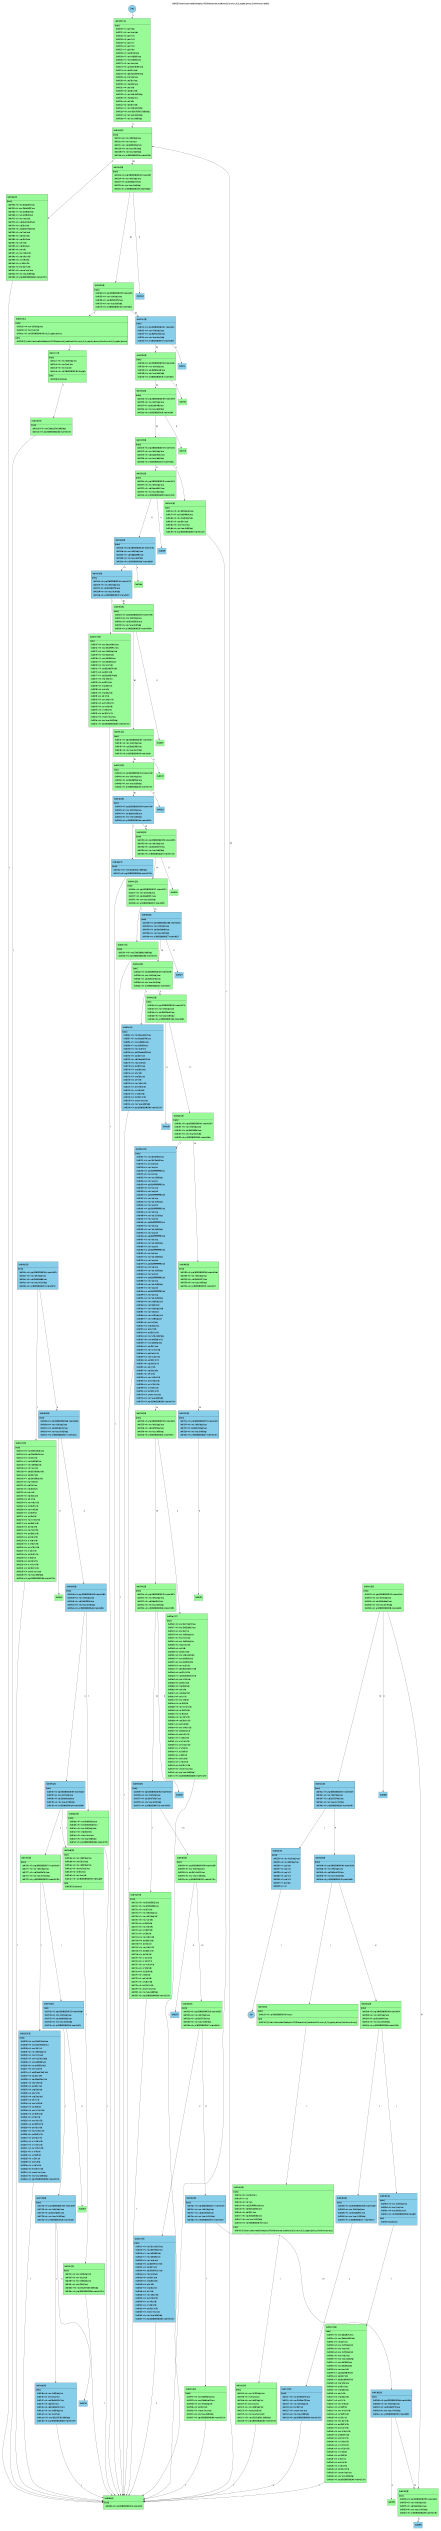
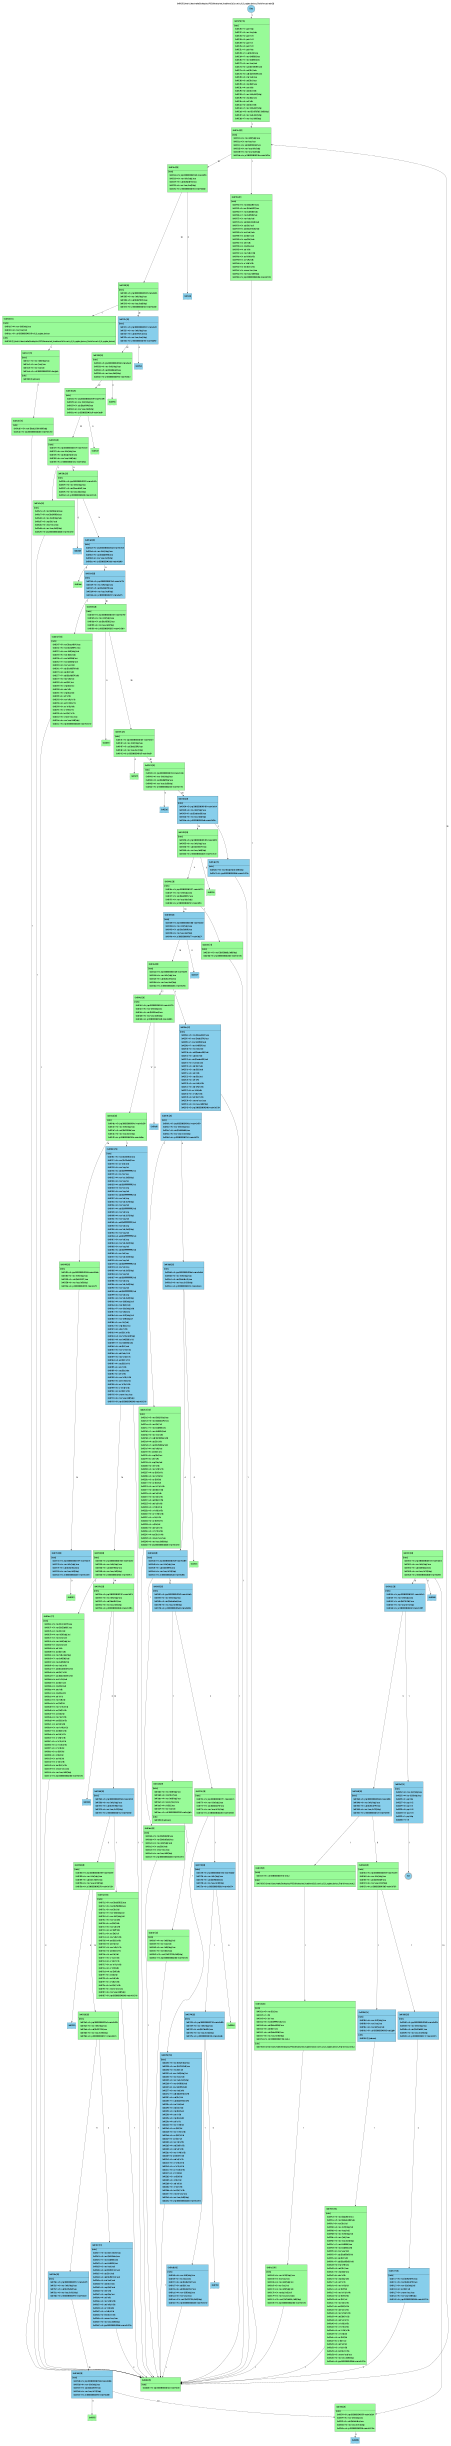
node "0x40191e [30]": removed
